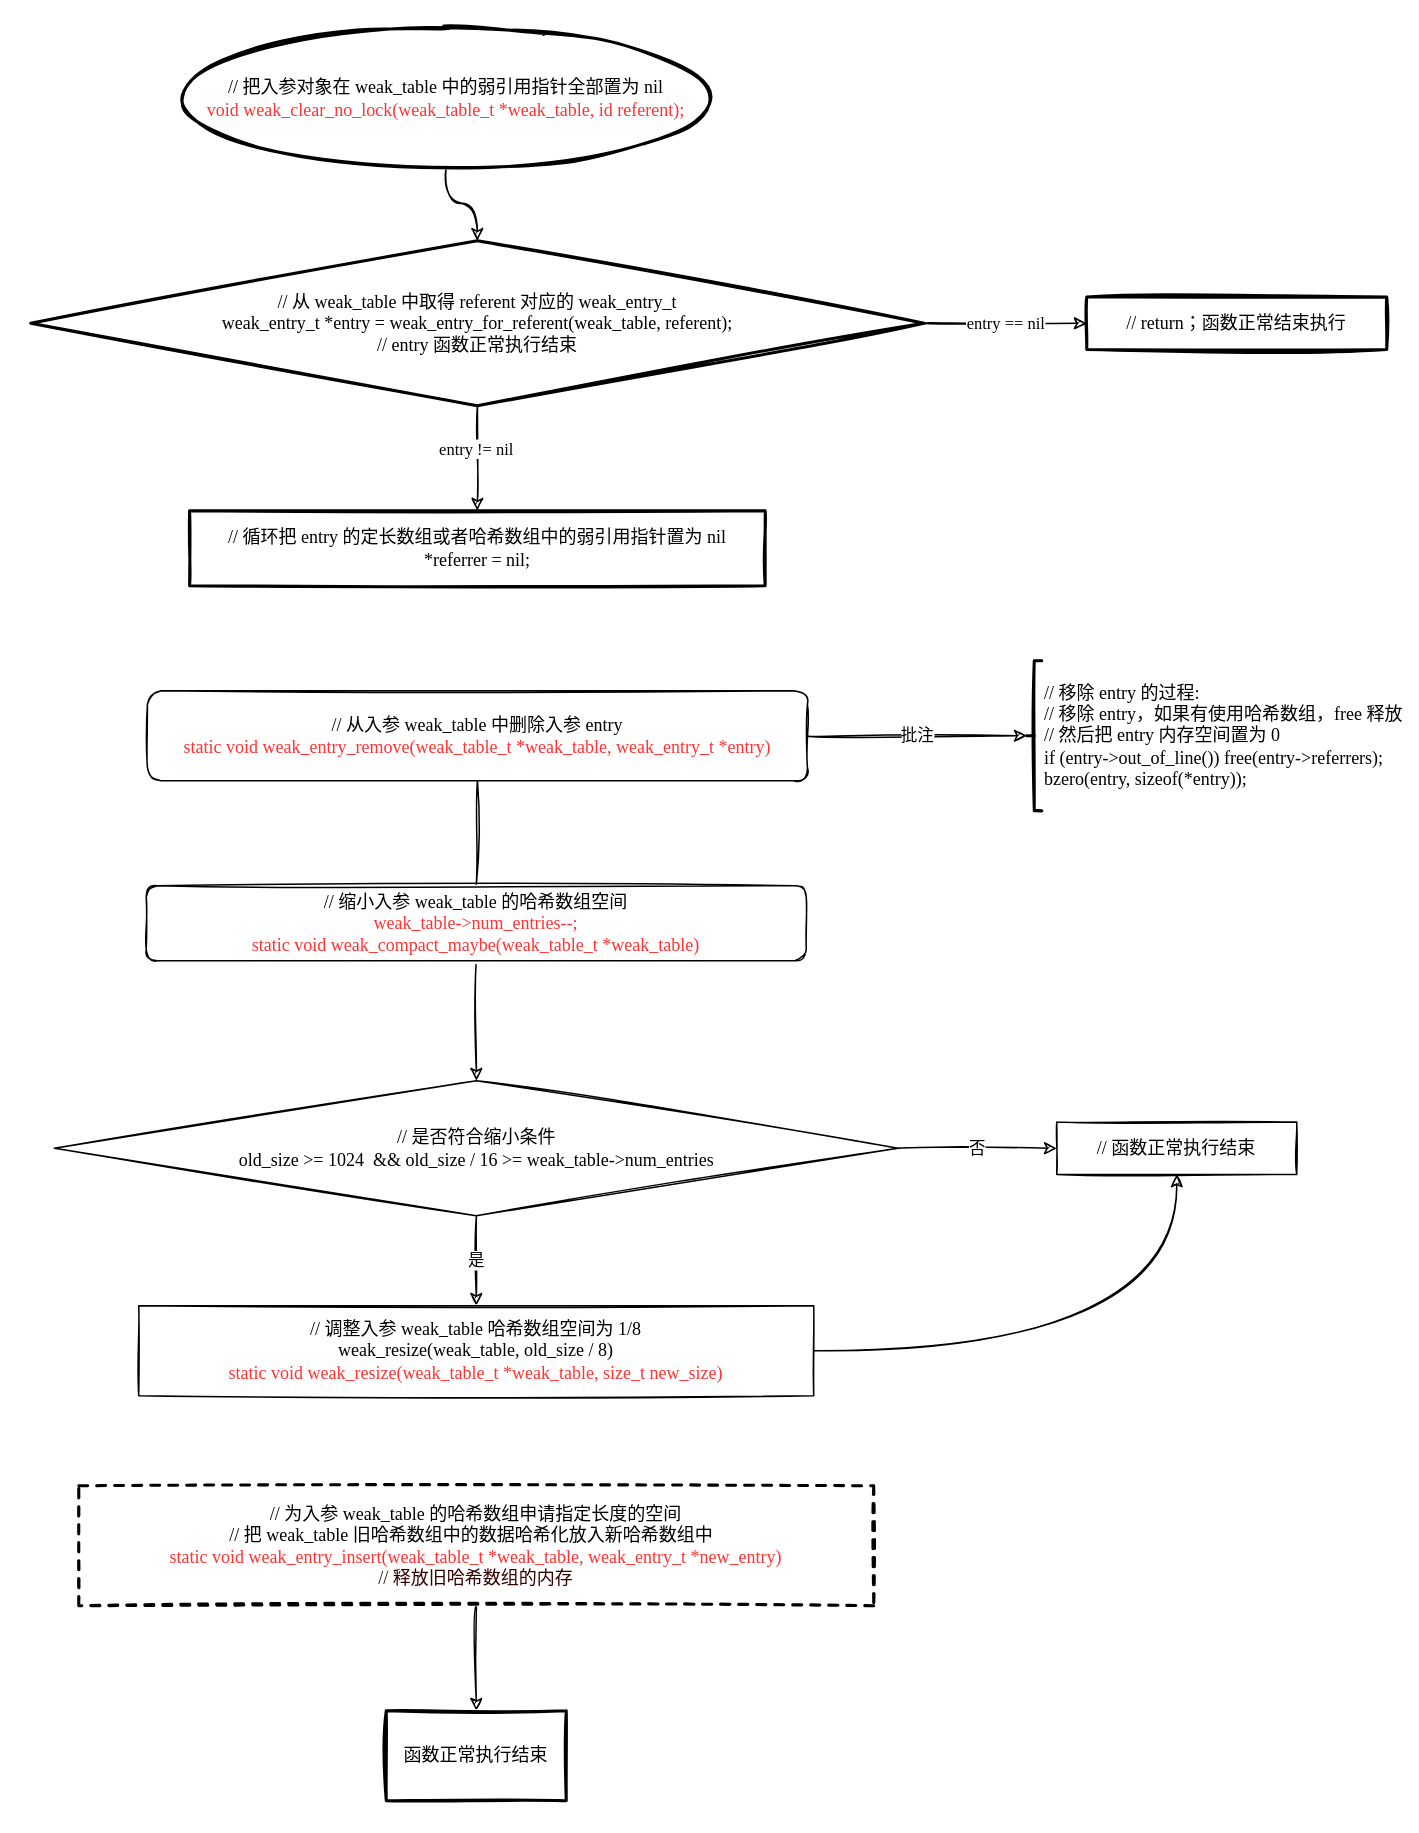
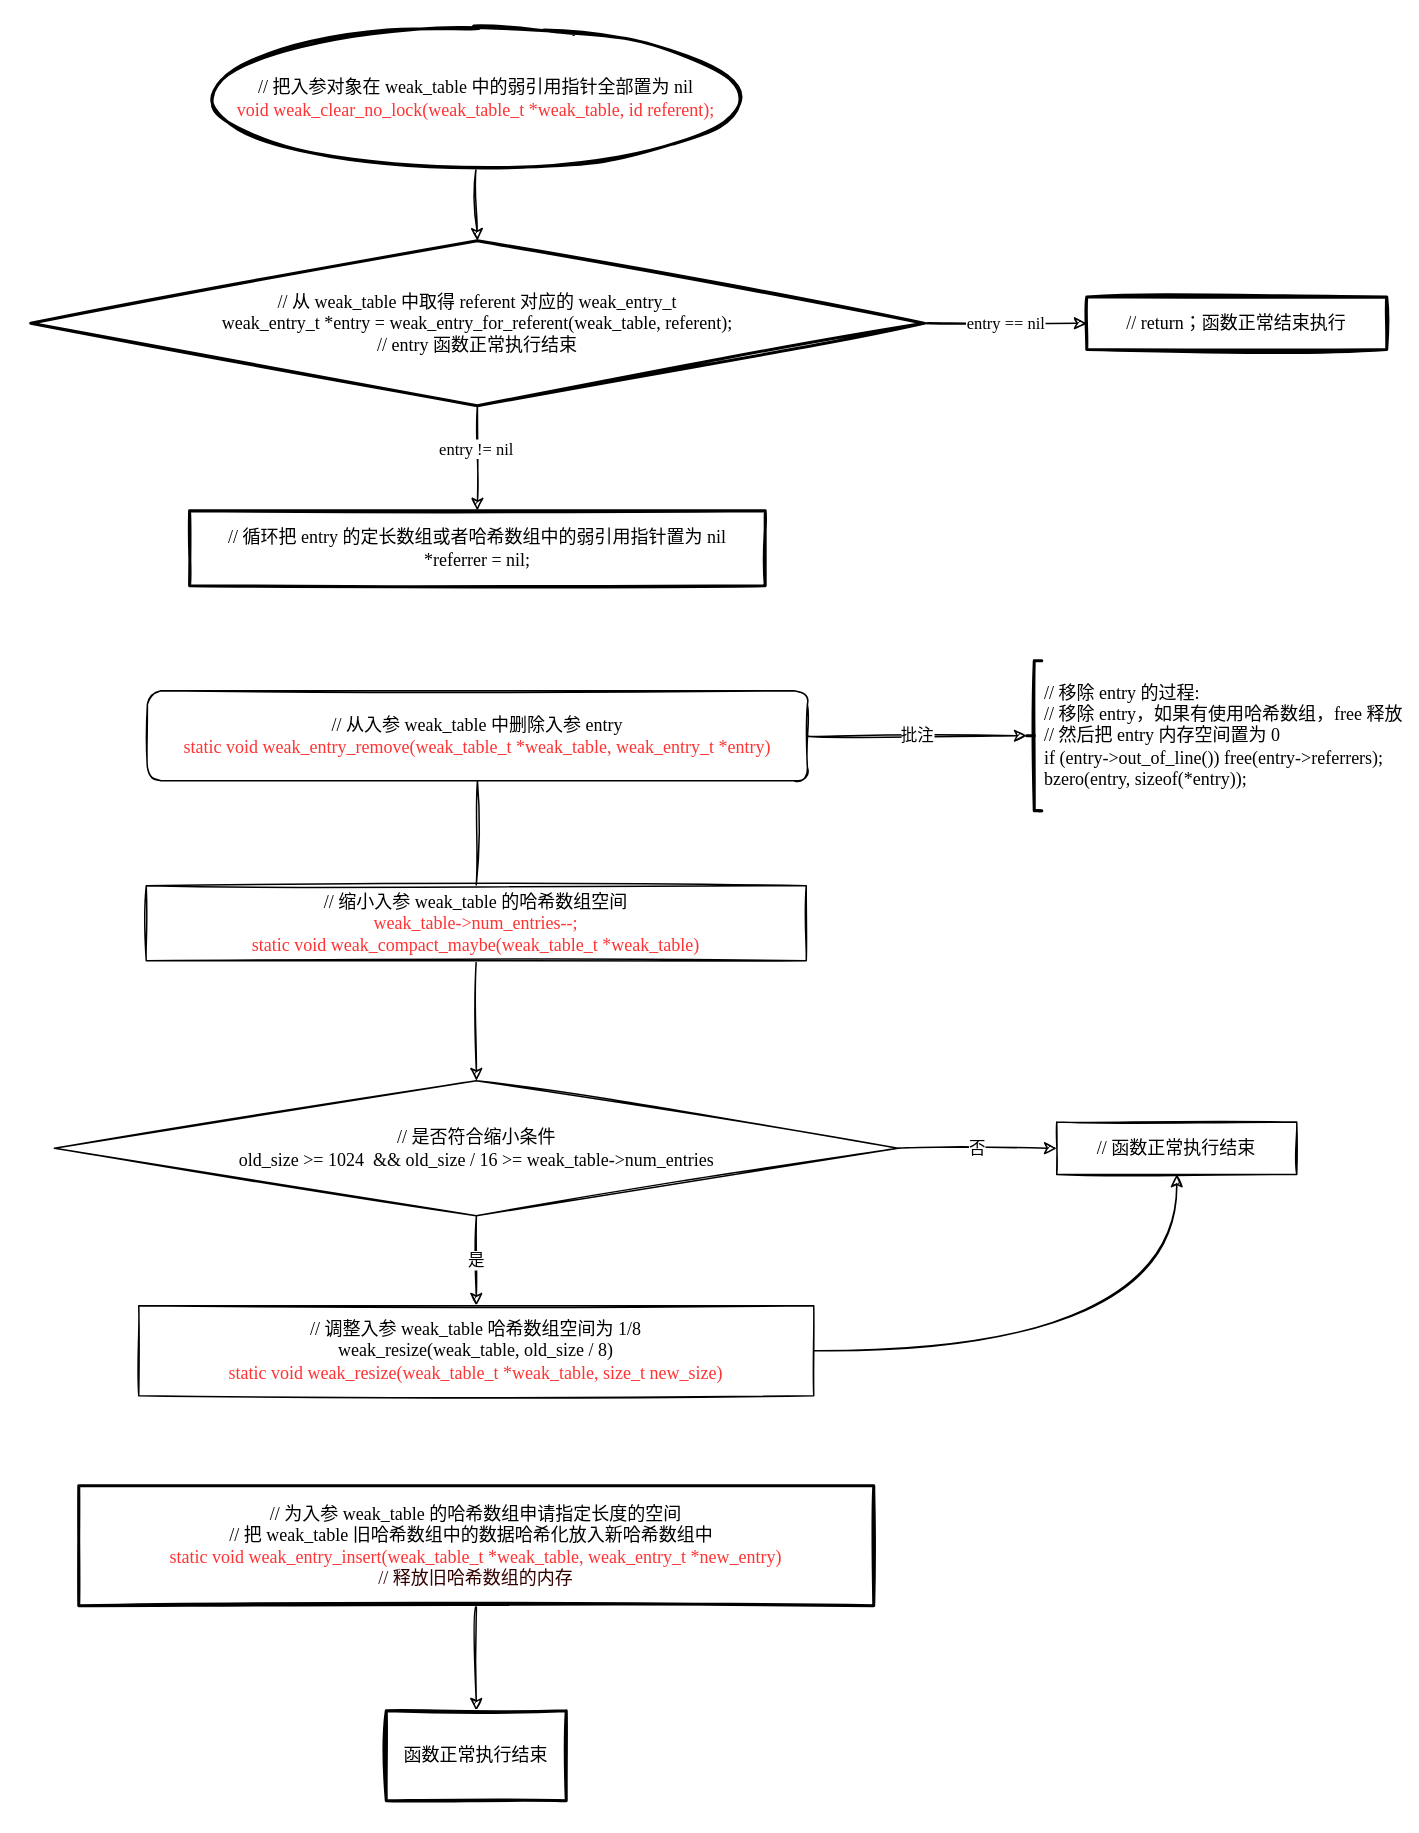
node "// 把入参对象在 weak_table 中的弱引用指针全部置为 nil void weak_clear_no_lock(weak_table_t *weak_table, id referent);": moved (446, 98) -> (476, 98)
node "// 缩小入参 weak_table 的哈希数组空间 weak_table->num_entries--; static void weak_compact_maybe(weak_table_t *weak_table)": shape rounded rectangle -> rectangle
node "// 为入参 weak_table 的哈希数组申请指定长度的空间 // 把 weak_table 旧哈希数组中的数据哈希化放入新哈希数组中 static void weak_entry_insert(weak_table_t *weak_table, weak_entry_t *new_entry) // 释放旧哈希数组的内存": style dashed -> solid
